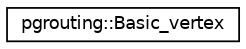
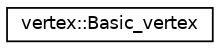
node "pgrouting::Basic_vertex": label "pgrouting::Basic_vertex" -> "vertex::Basic_vertex"
